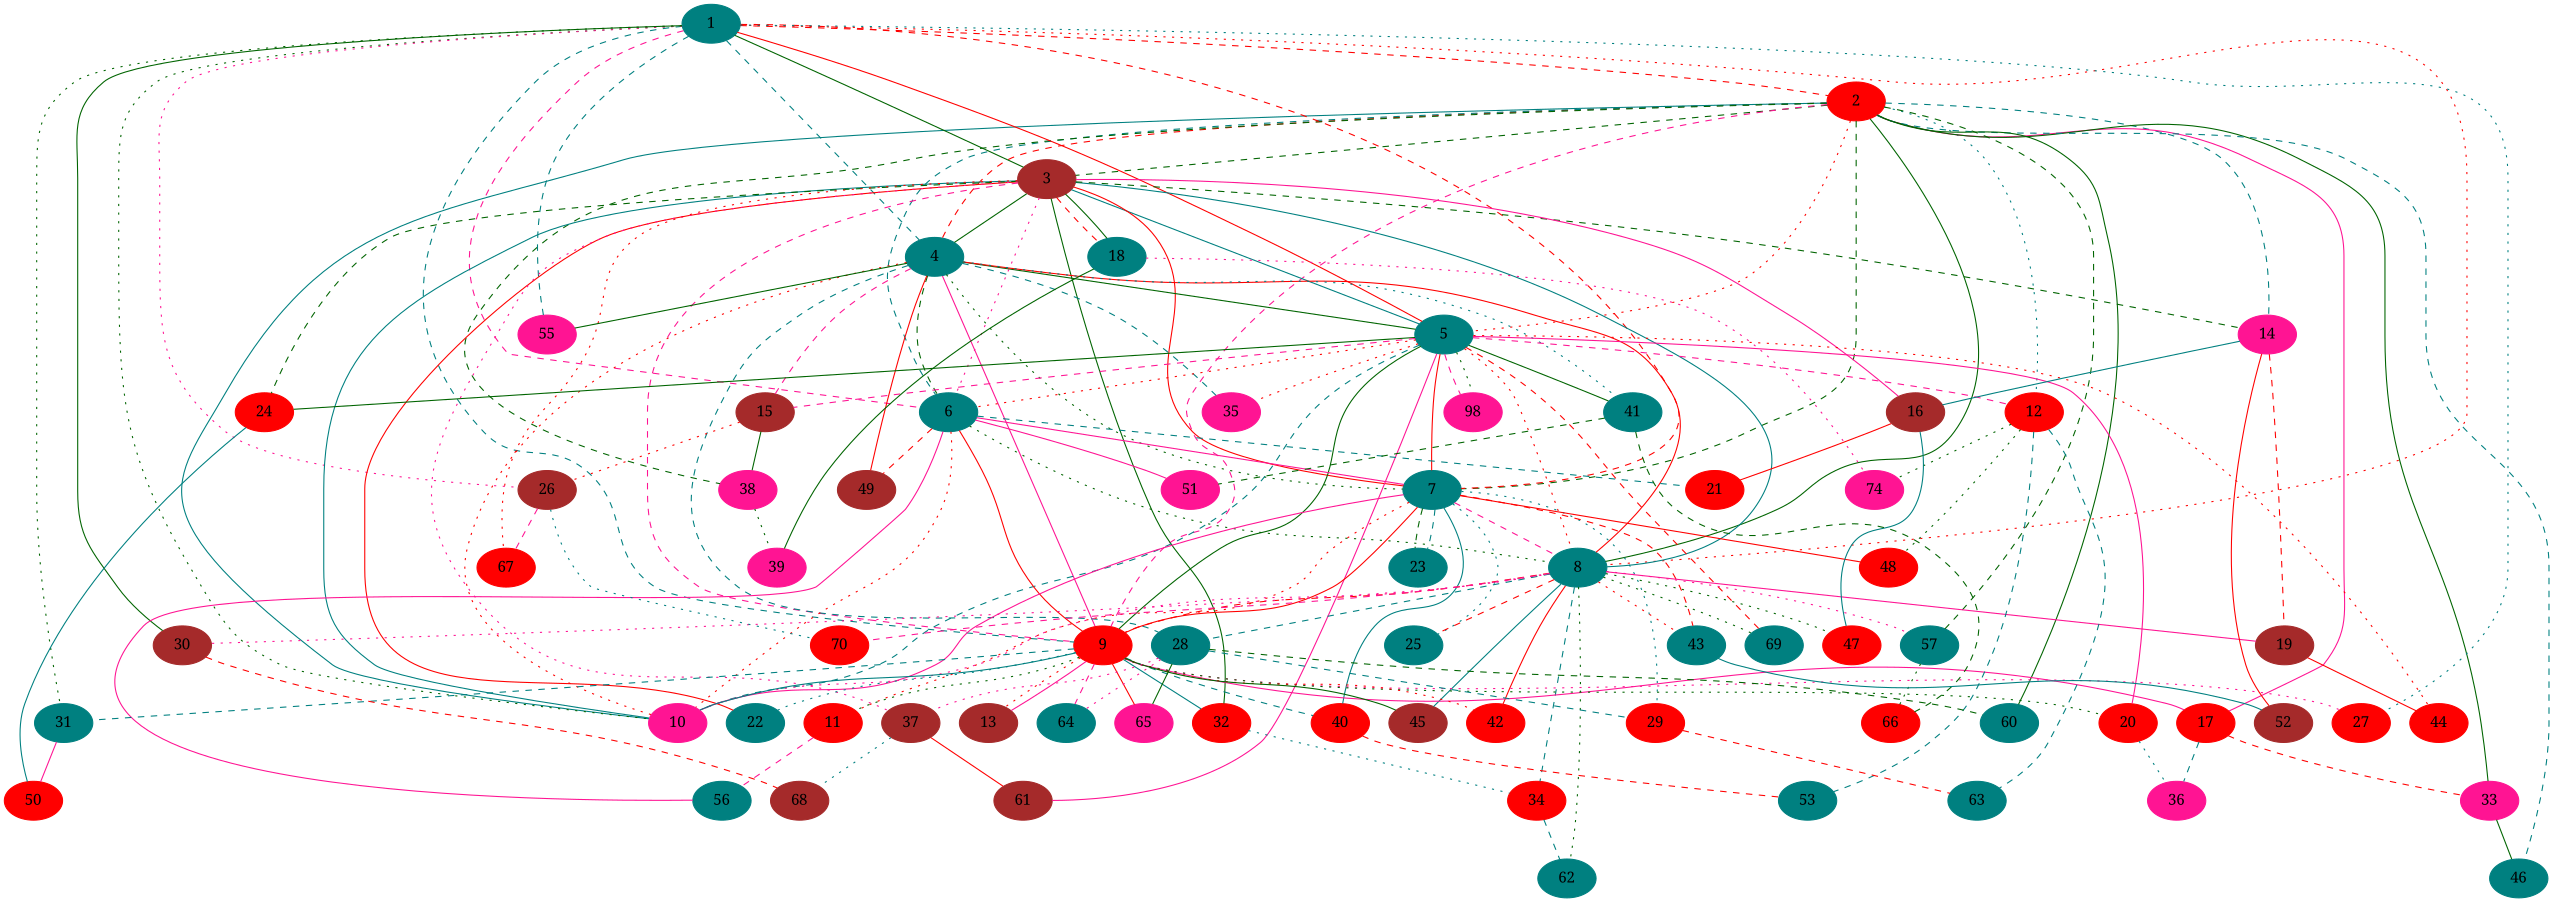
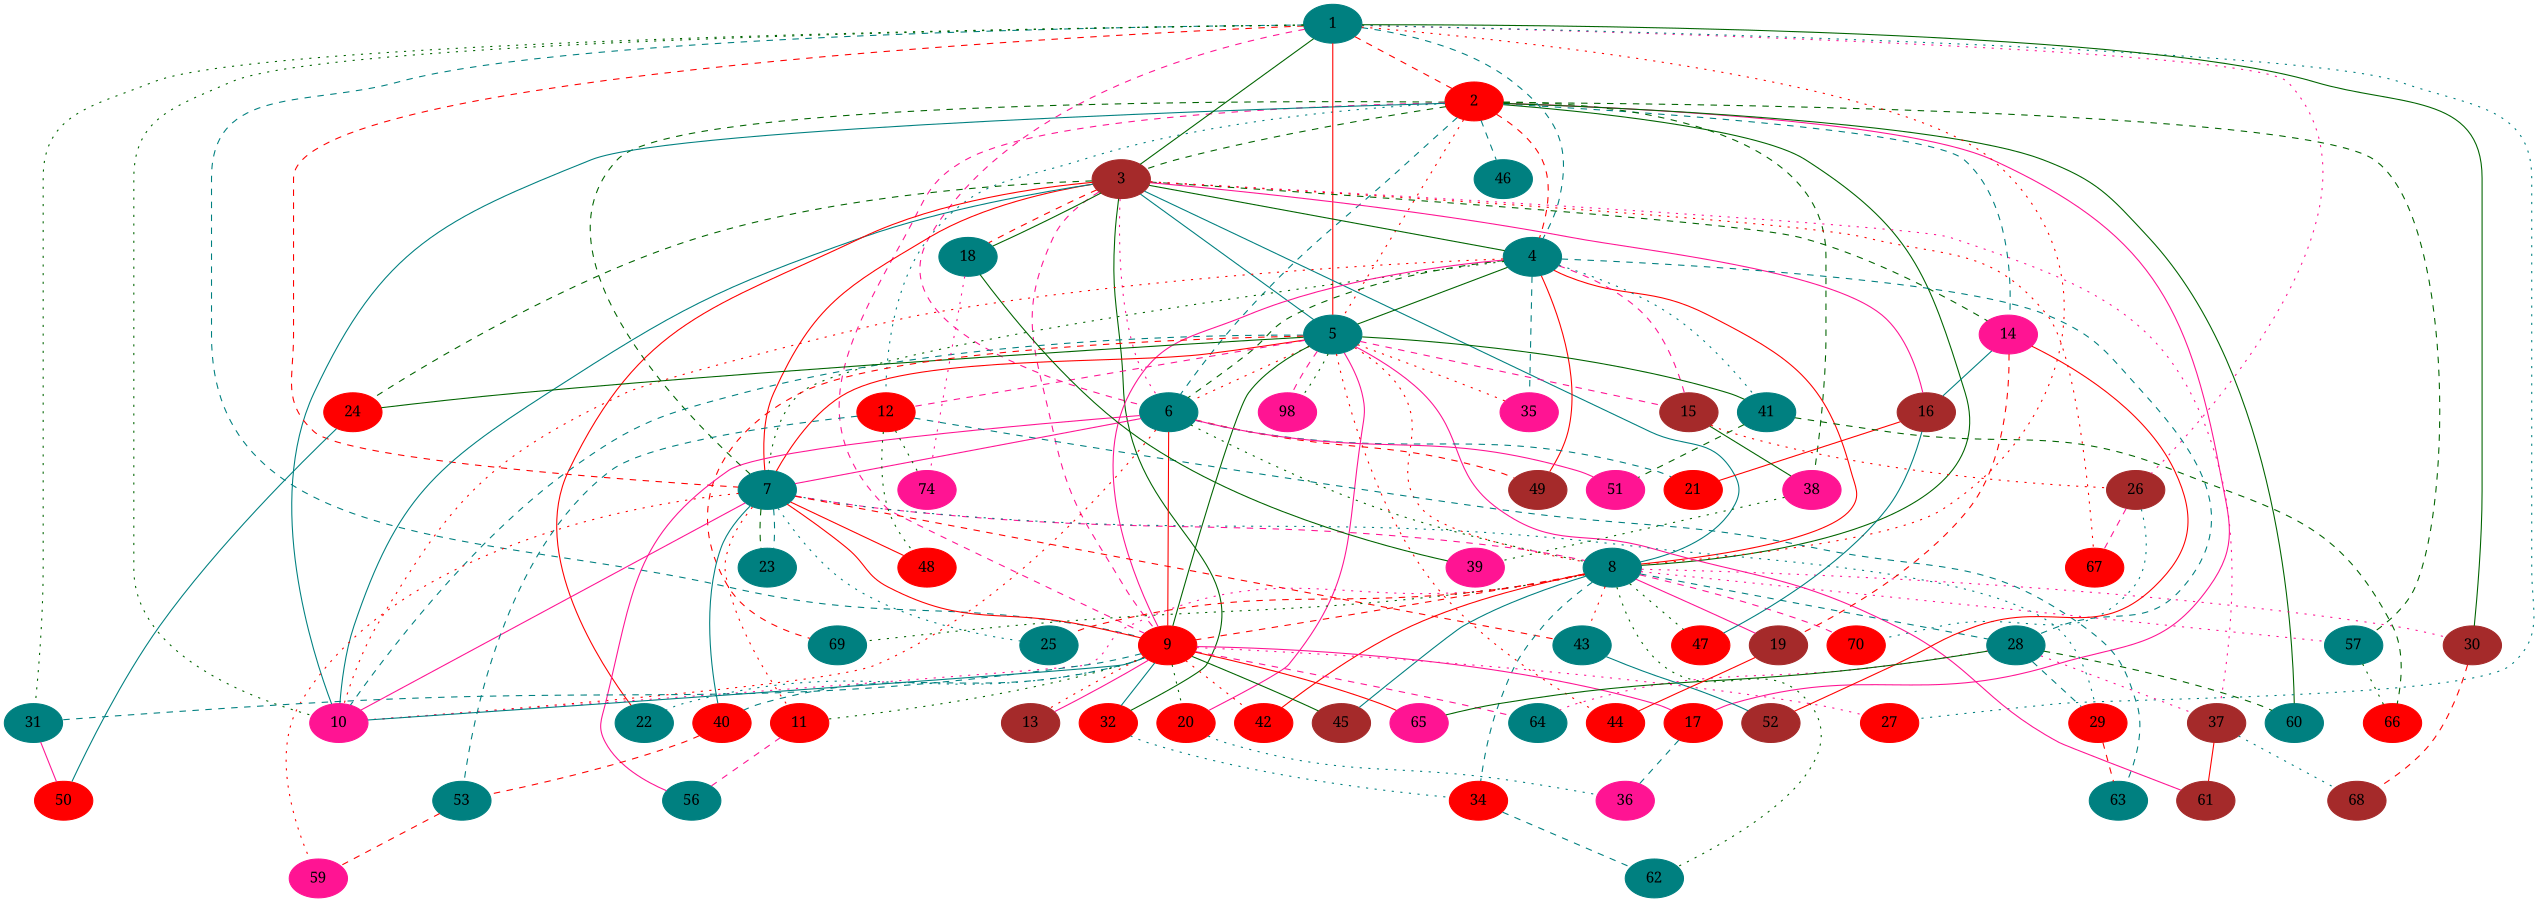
node "55": removed
node "33": removed
node "59": added
